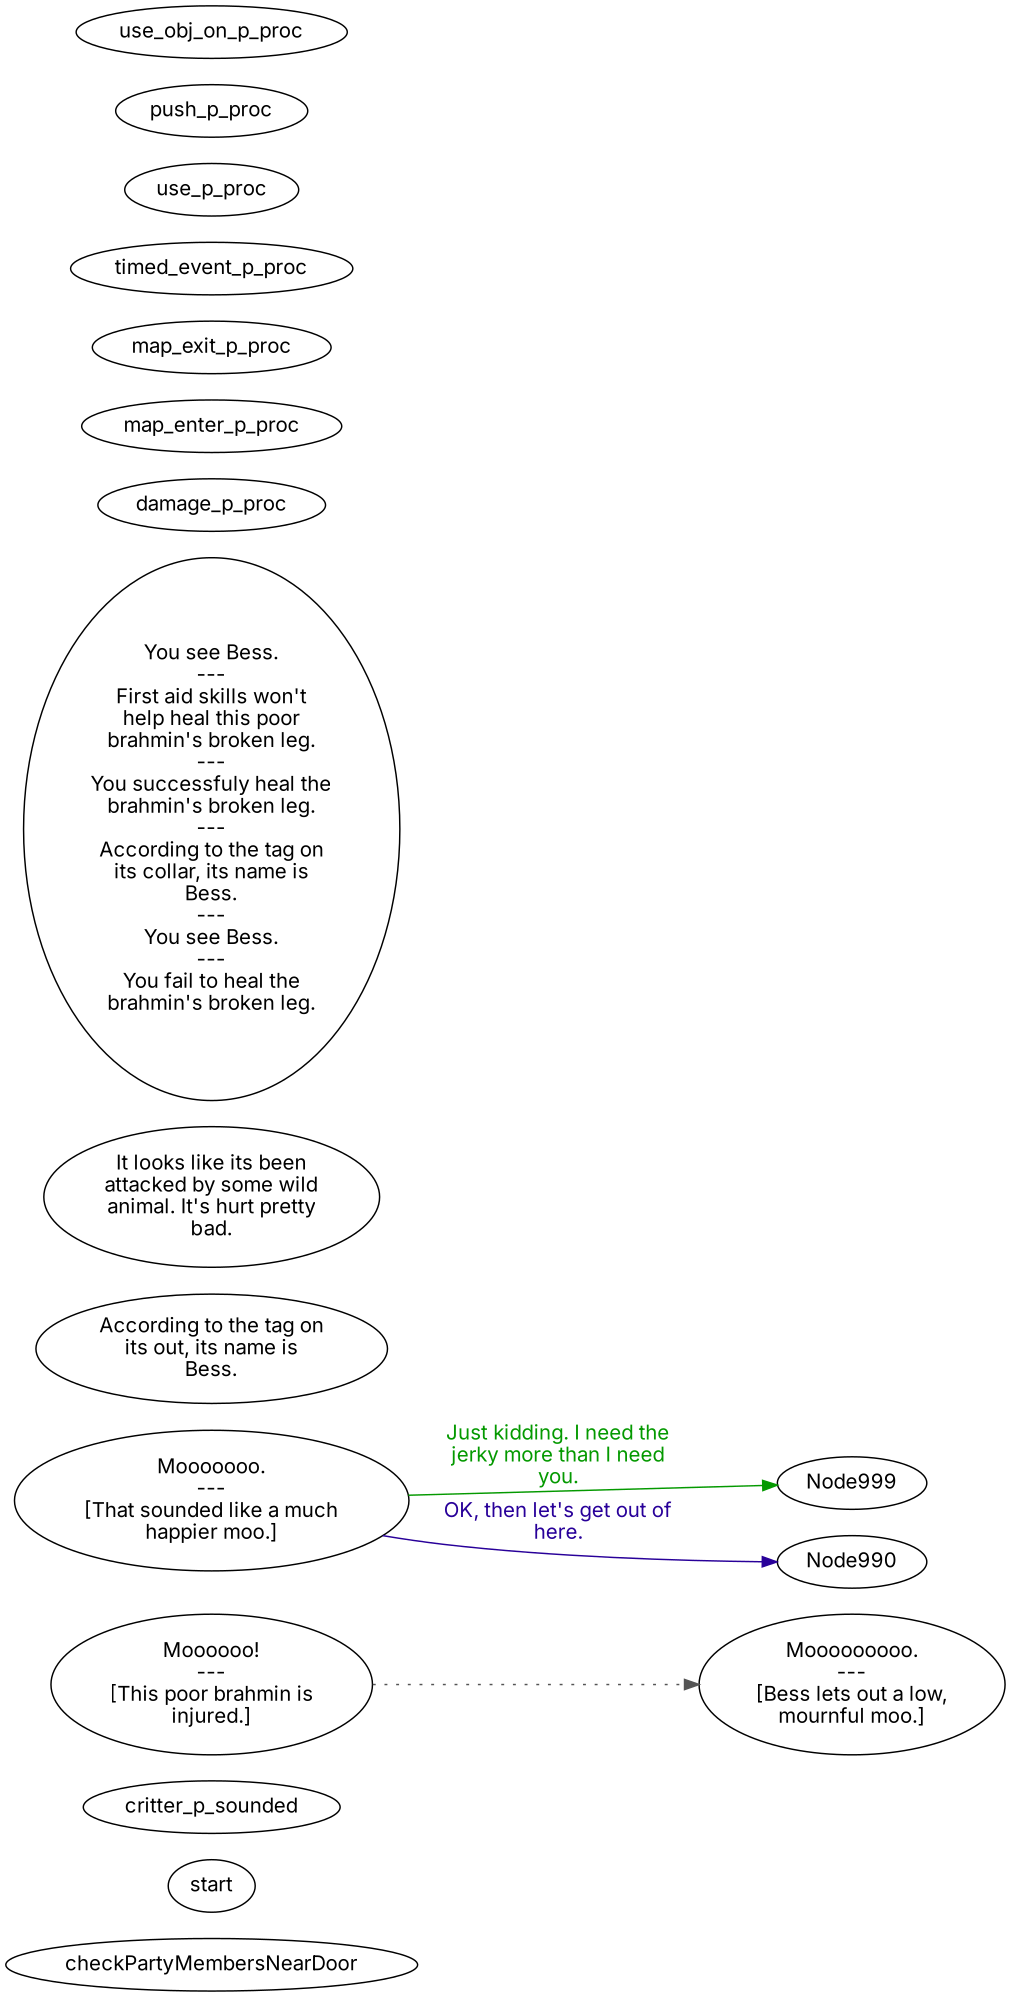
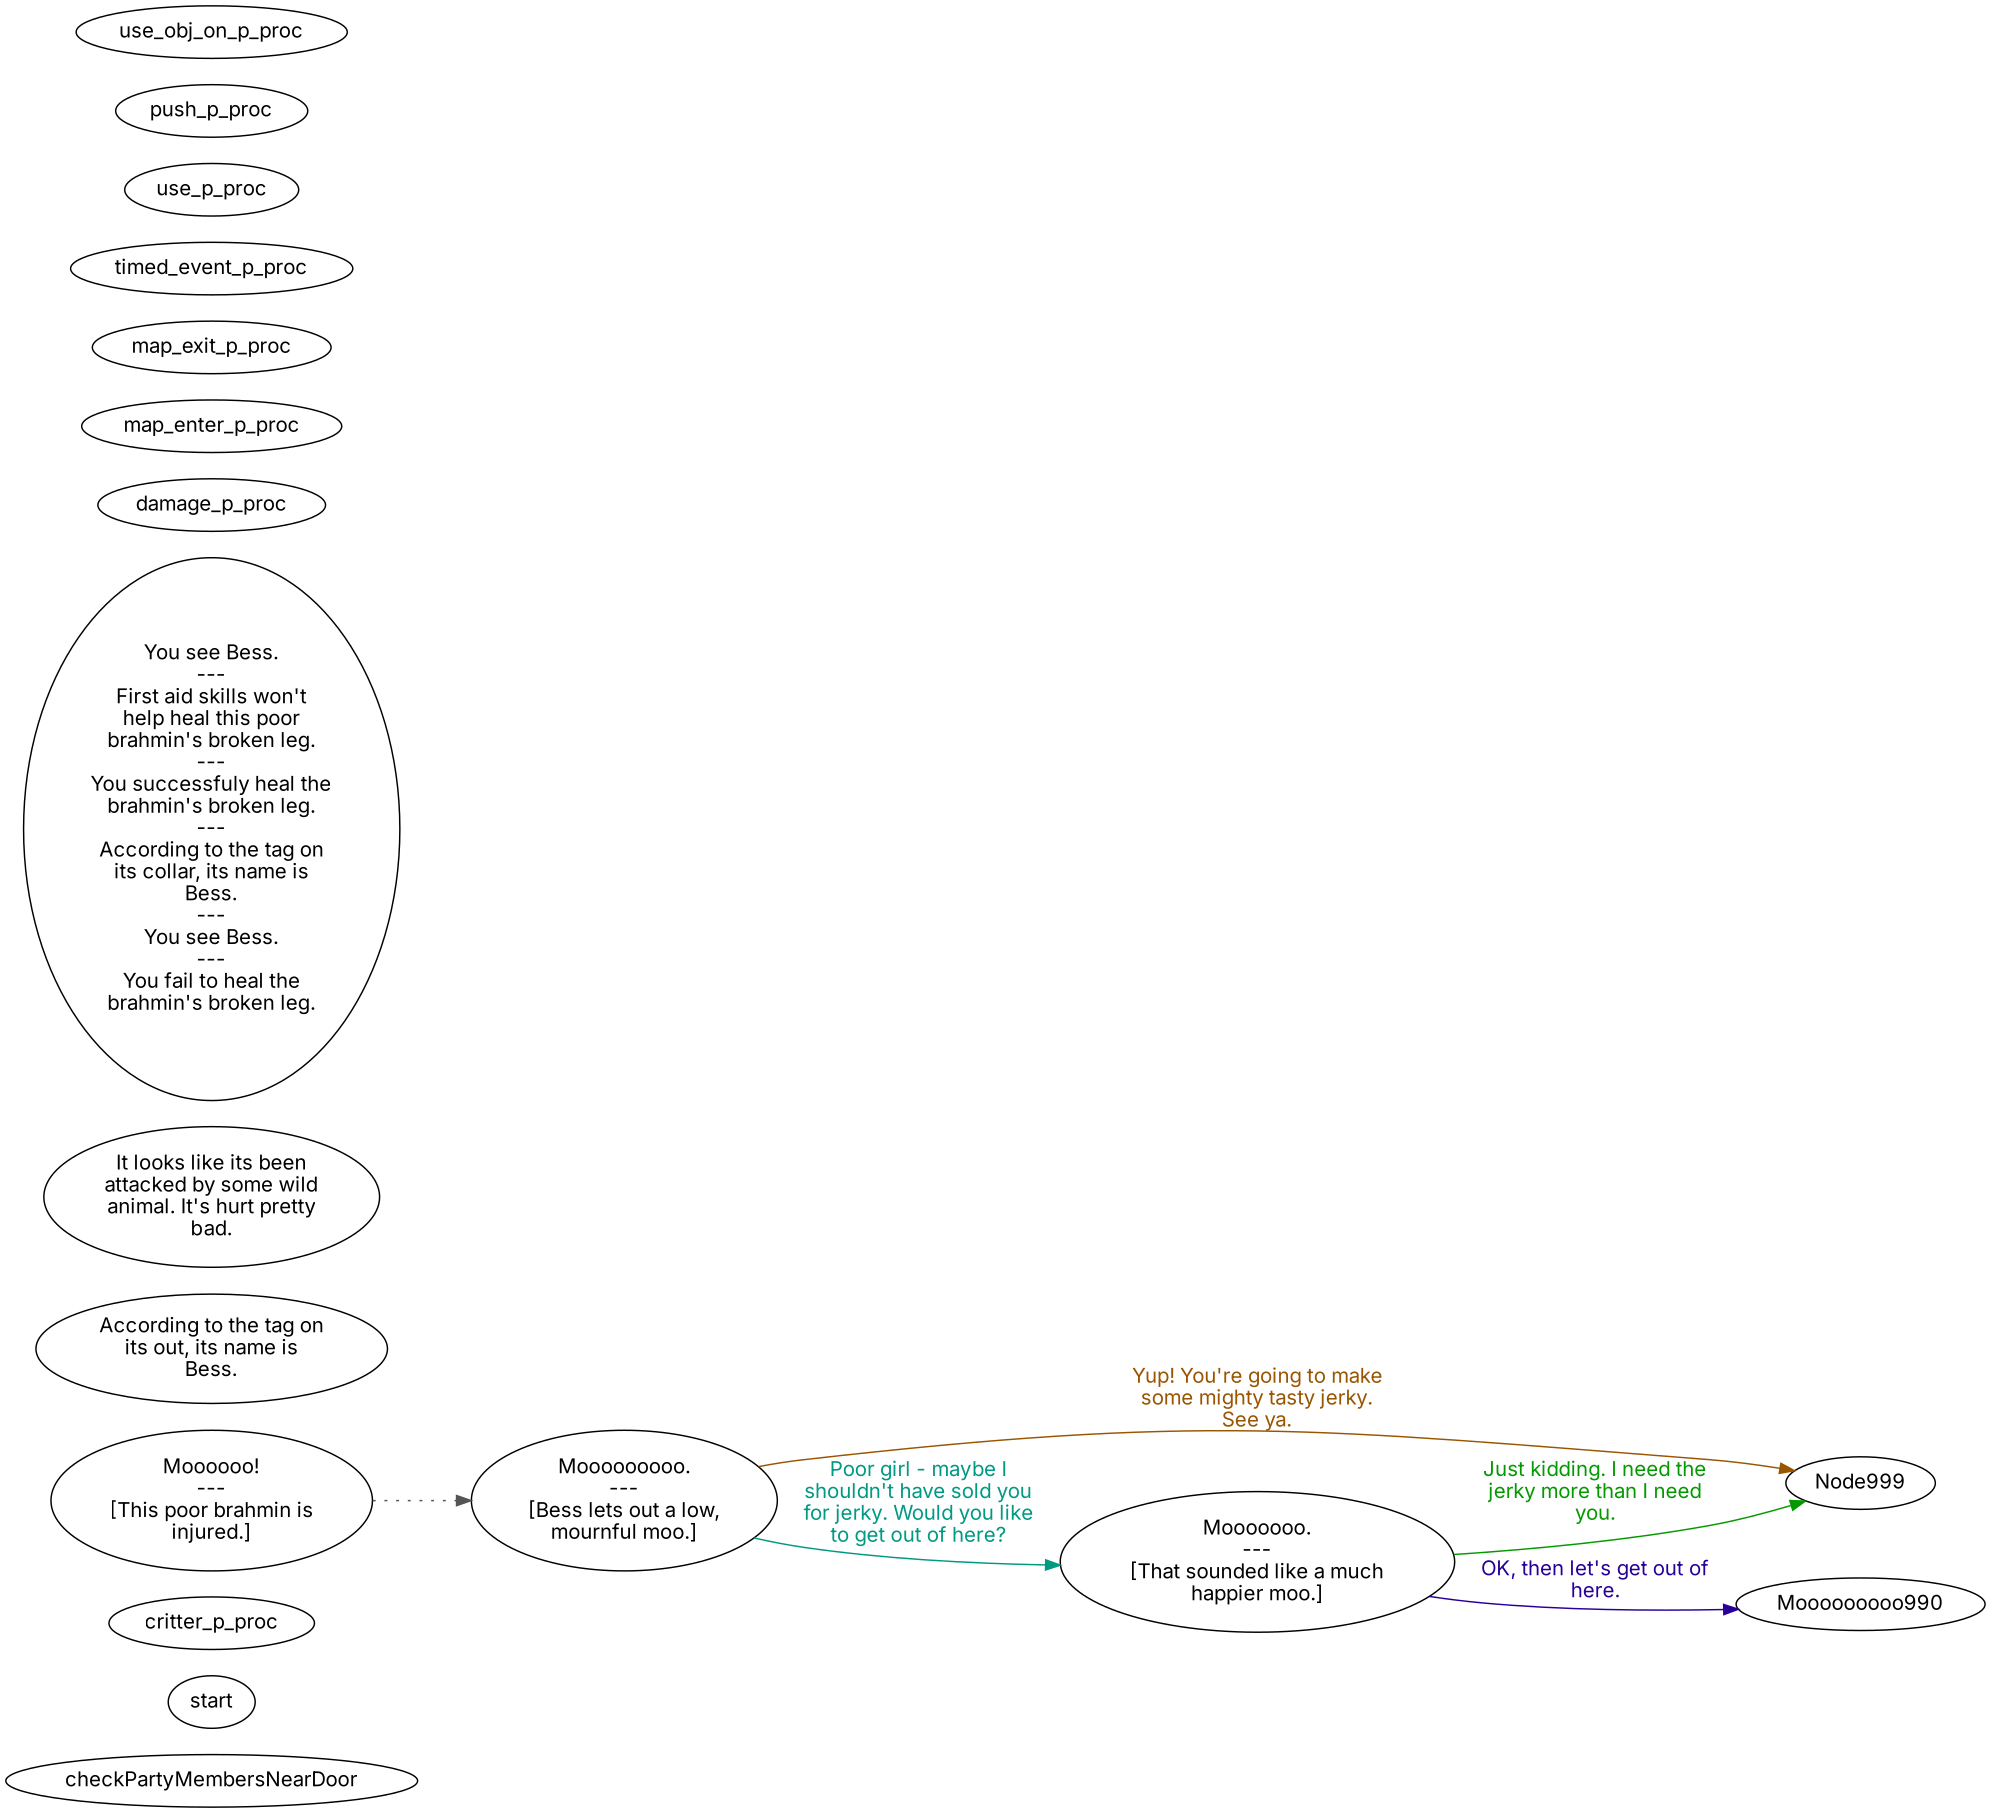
edge "Mooooooooo. --- [Bess lets out a low, mournful moo.]" -> "Node999": added, label "Yup! You're going to make some mighty tasty jerky. See ya."
edge "Mooooooooo. --- [Bess lets out a low, mournful moo.]" -> "Mooooooo. --- [That sounded like a much happier moo.]": added, label "Poor girl - maybe I shouldn't have sold you for jerky. Would you like to get out of here?"
node "Node990": label "Node990" -> "Mooooooooo990"
node "critter_p_sounded": label "critter_p_sounded" -> "critter_p_proc"
